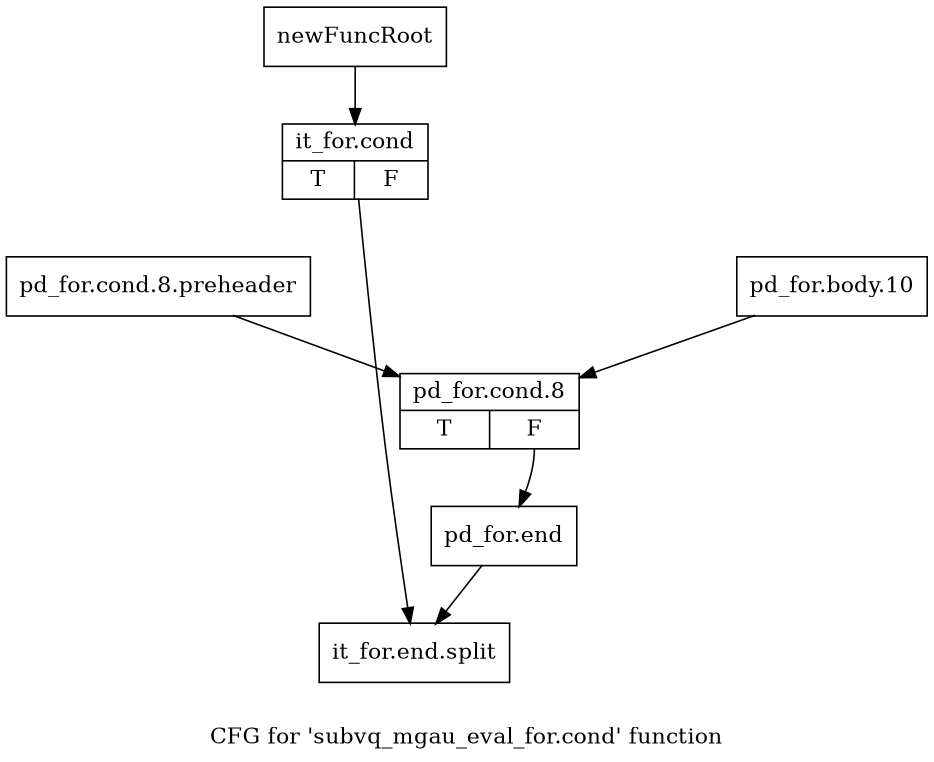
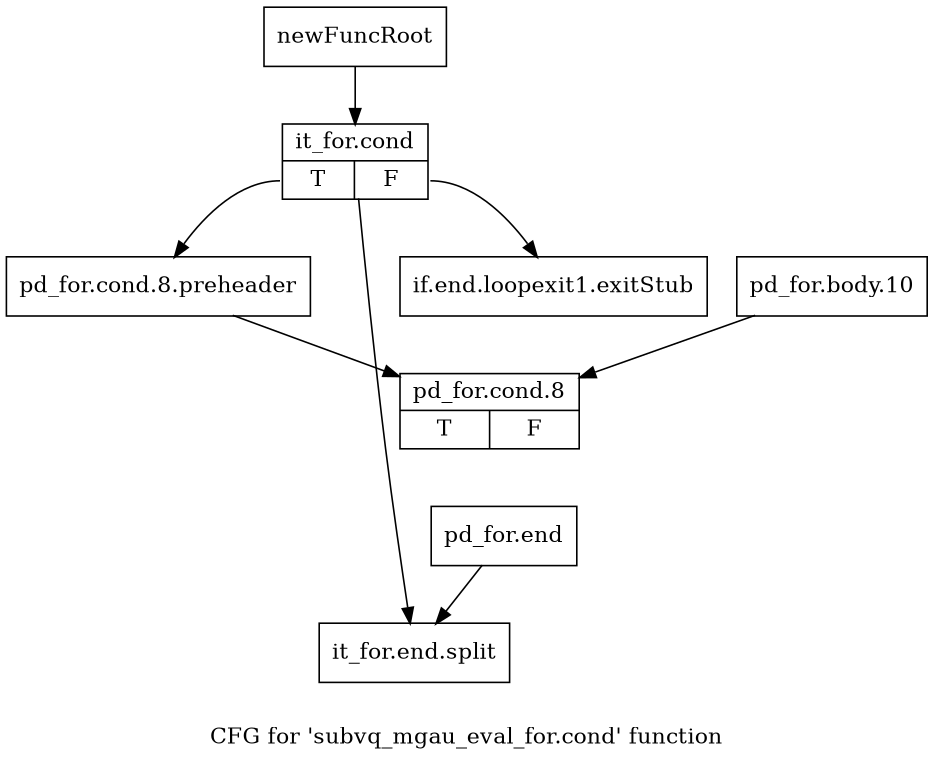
edge "it_for.cond" -> "pd_for.cond.8.preheader": added
node "if.end.loopexit1.exitStub": added
edge "pd_for.cond.8" -> "pd_for.end": removed
